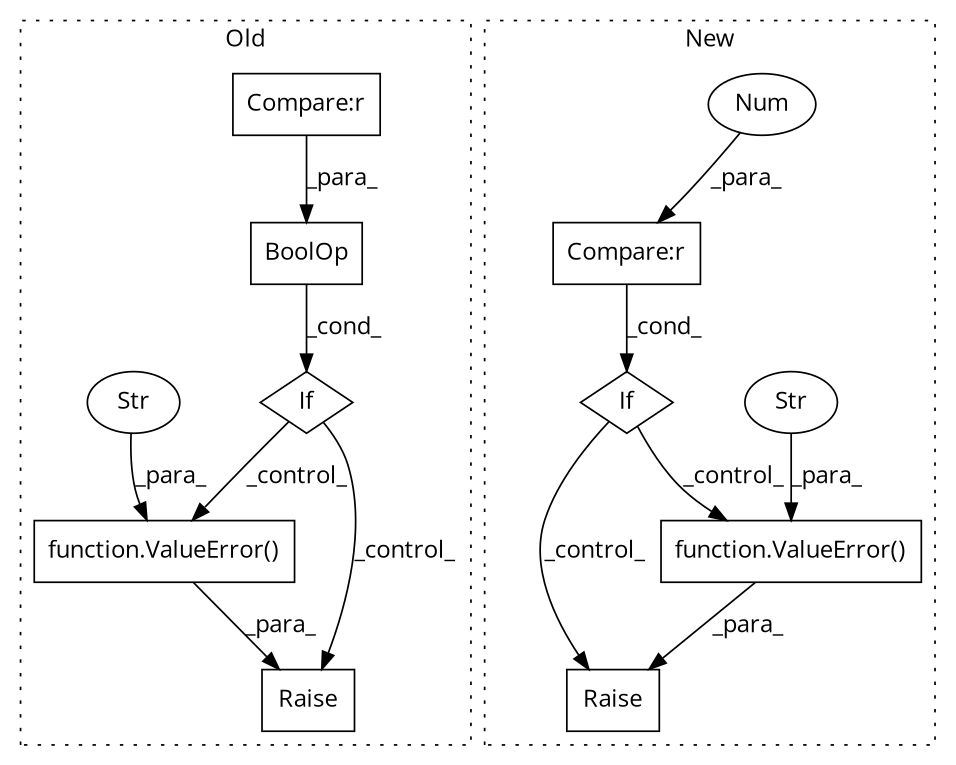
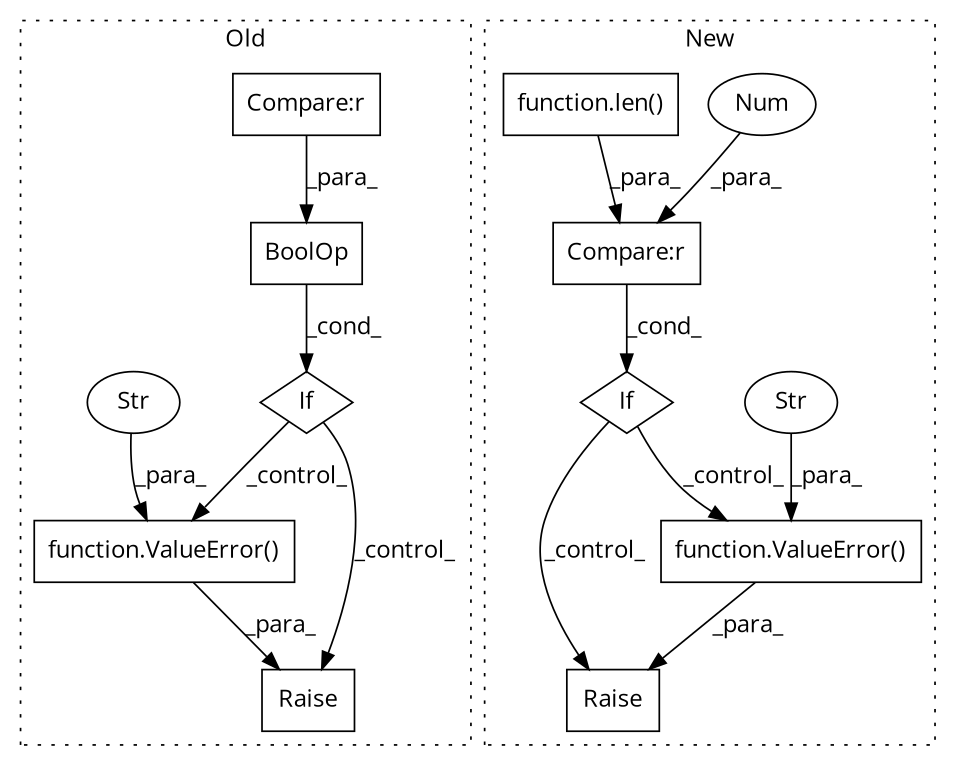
node "function.len()": added
